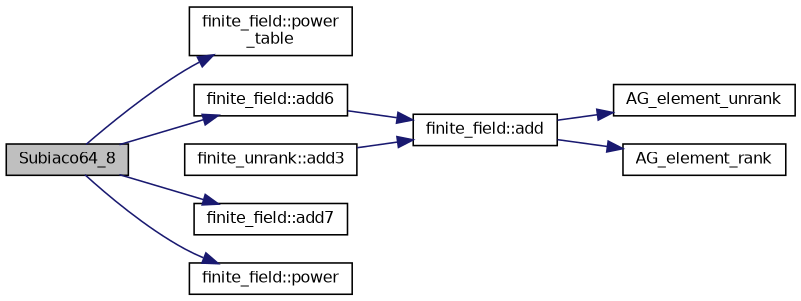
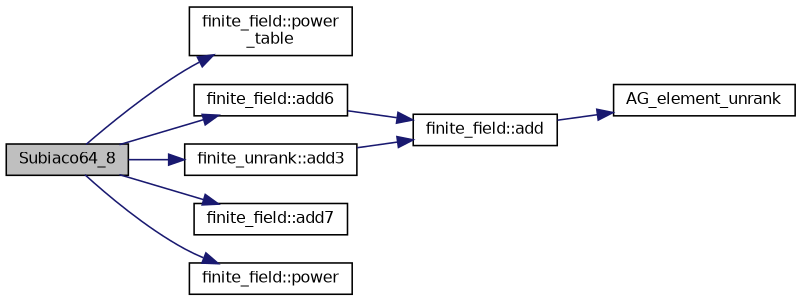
edge "Subiaco64_8" -> "finite_unrank::add3": added
node "AG_element_rank": removed
